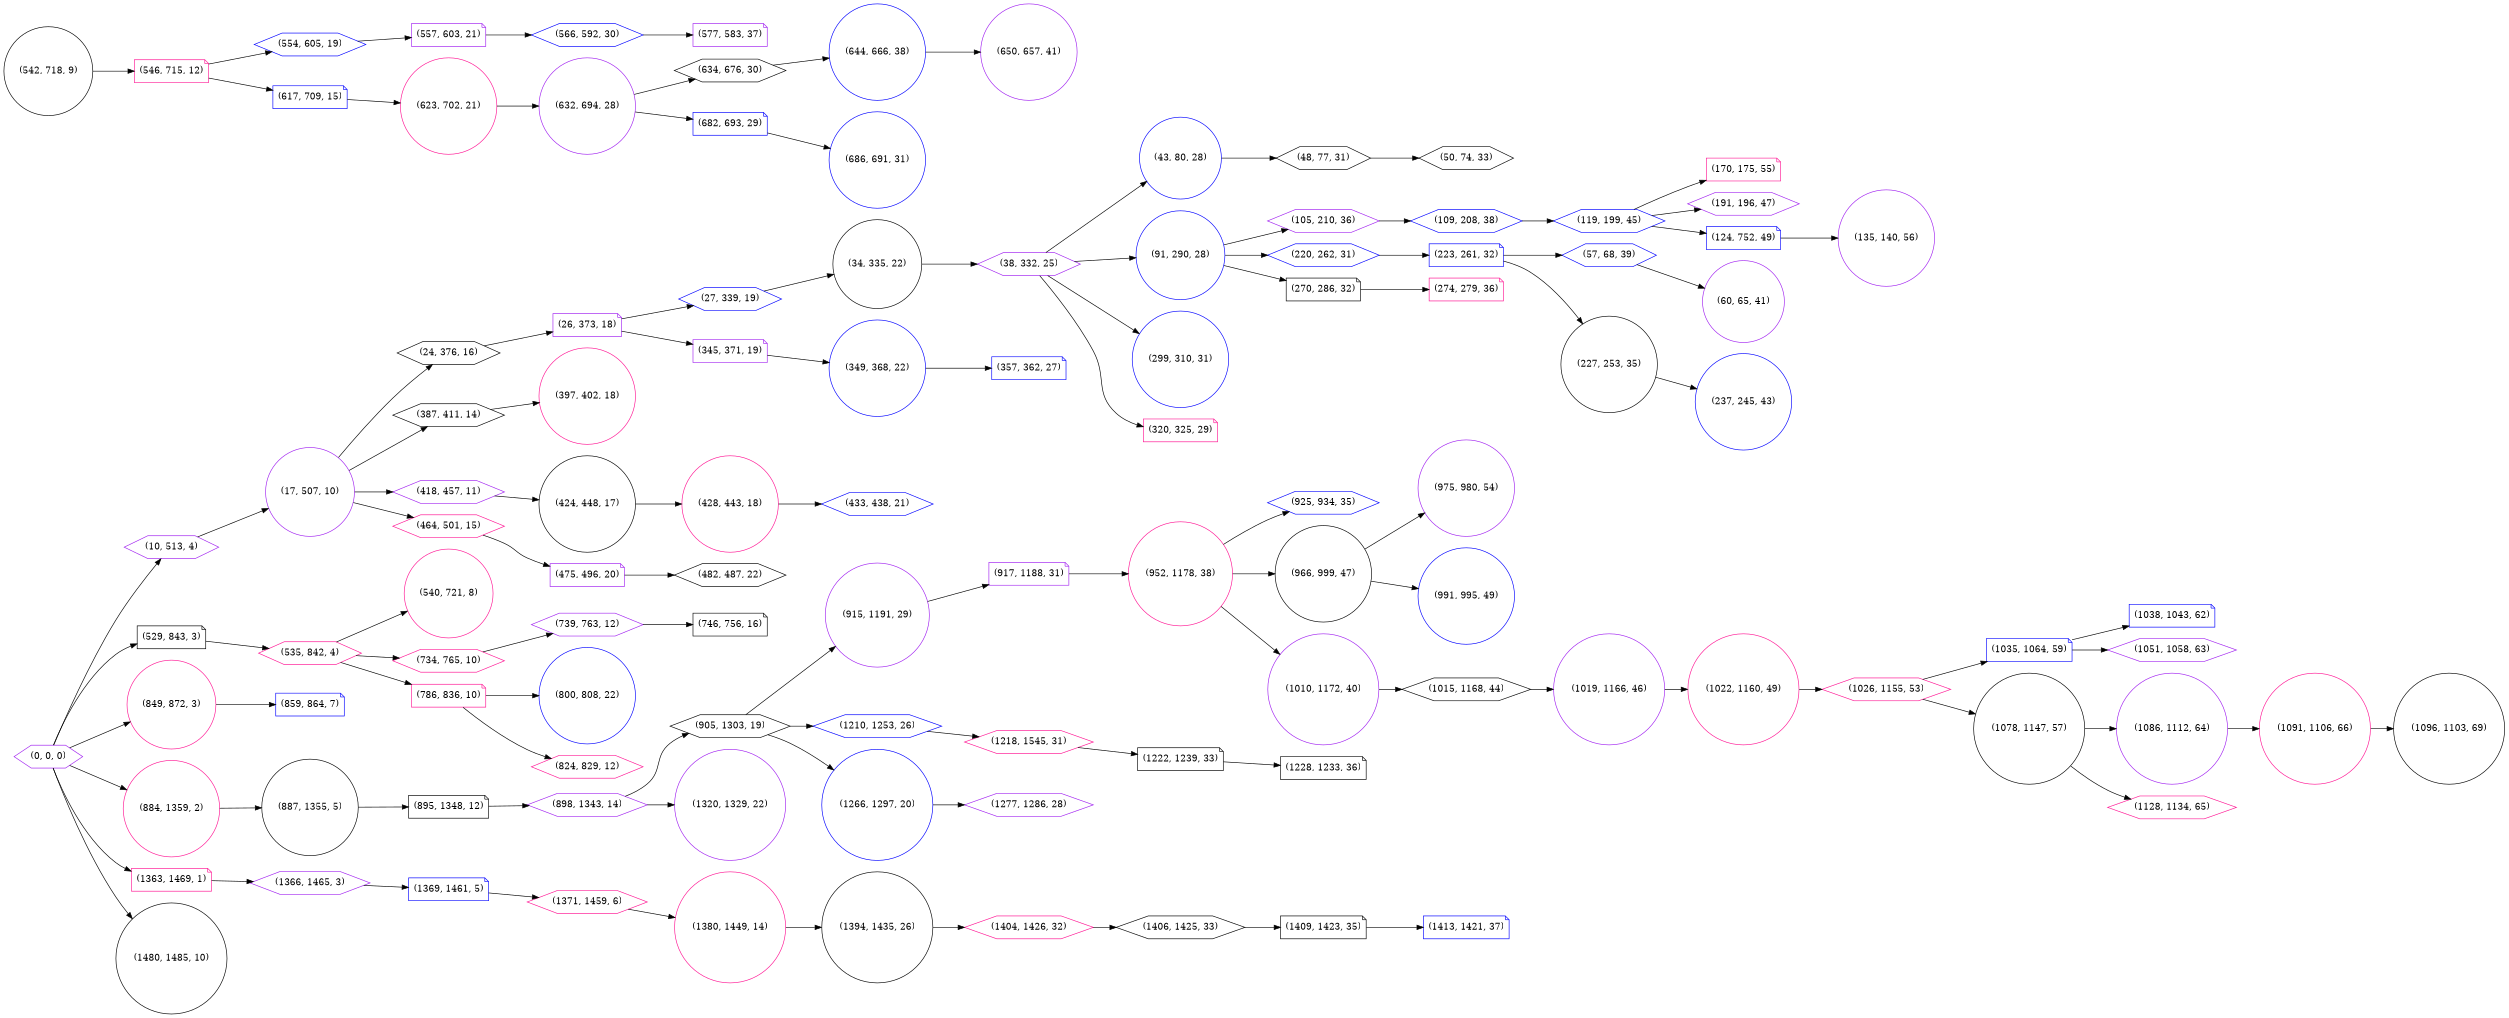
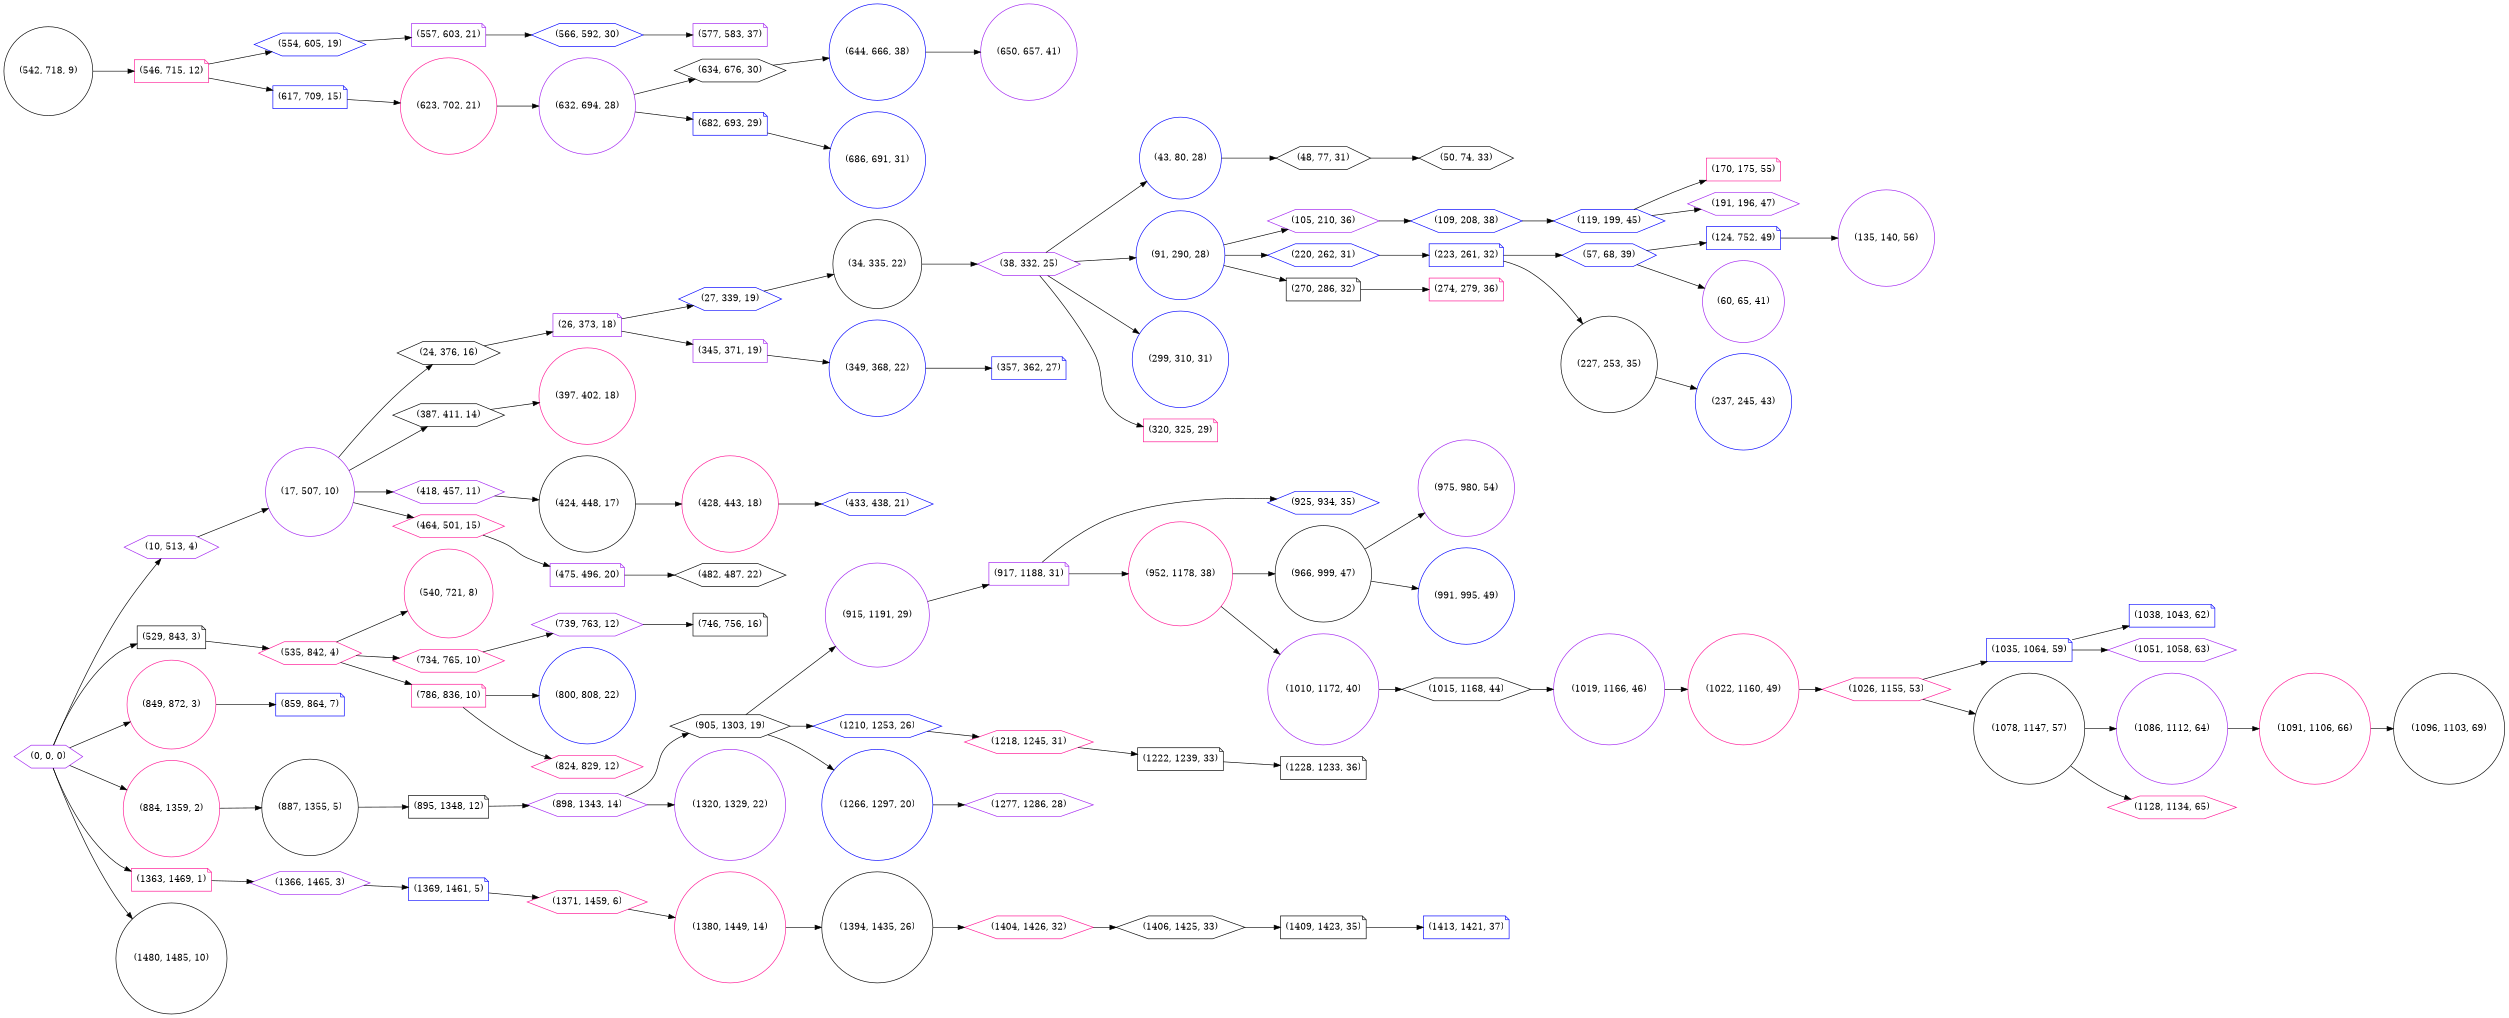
edge "(119, 199, 45)" -> "(124, 752, 49)": now "(57, 68, 39)" -> "(124, 752, 49)"
edge "(952, 1178, 38)" -> "(925, 934, 35)": now "(917, 1188, 31)" -> "(925, 934, 35)"
node "(1218, 1545, 31)": label "(1218, 1545, 31)" -> "(1218, 1245, 31)"
